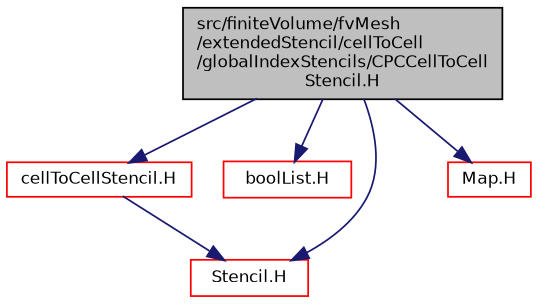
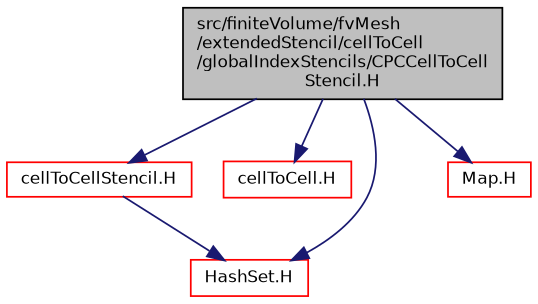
node "boolList.H": label "boolList.H" -> "cellToCell.H"
node "Stencil.H": label "Stencil.H" -> "HashSet.H"
